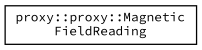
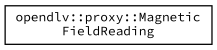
node "proxy::proxy::Magnetic FieldReading": label "proxy::proxy::Magnetic FieldReading" -> "opendlv::proxy::Magnetic FieldReading"
